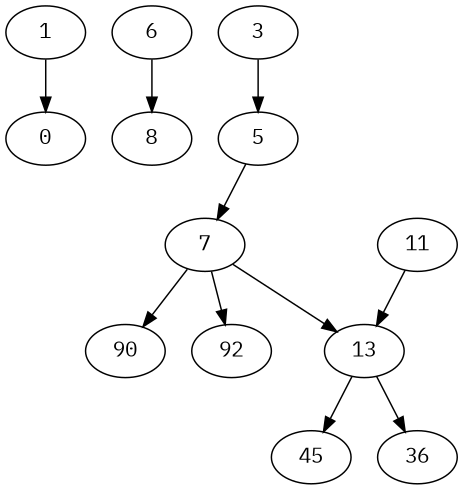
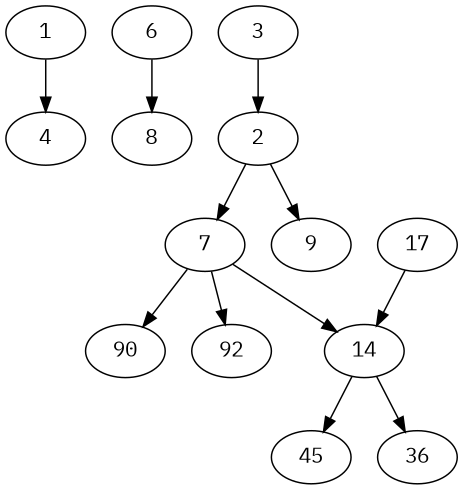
node "0": label "0" -> "4"
node "5": label "5" -> "2"
node "9": added
node "11": label "11" -> "17"
node "13": label "13" -> "14"
